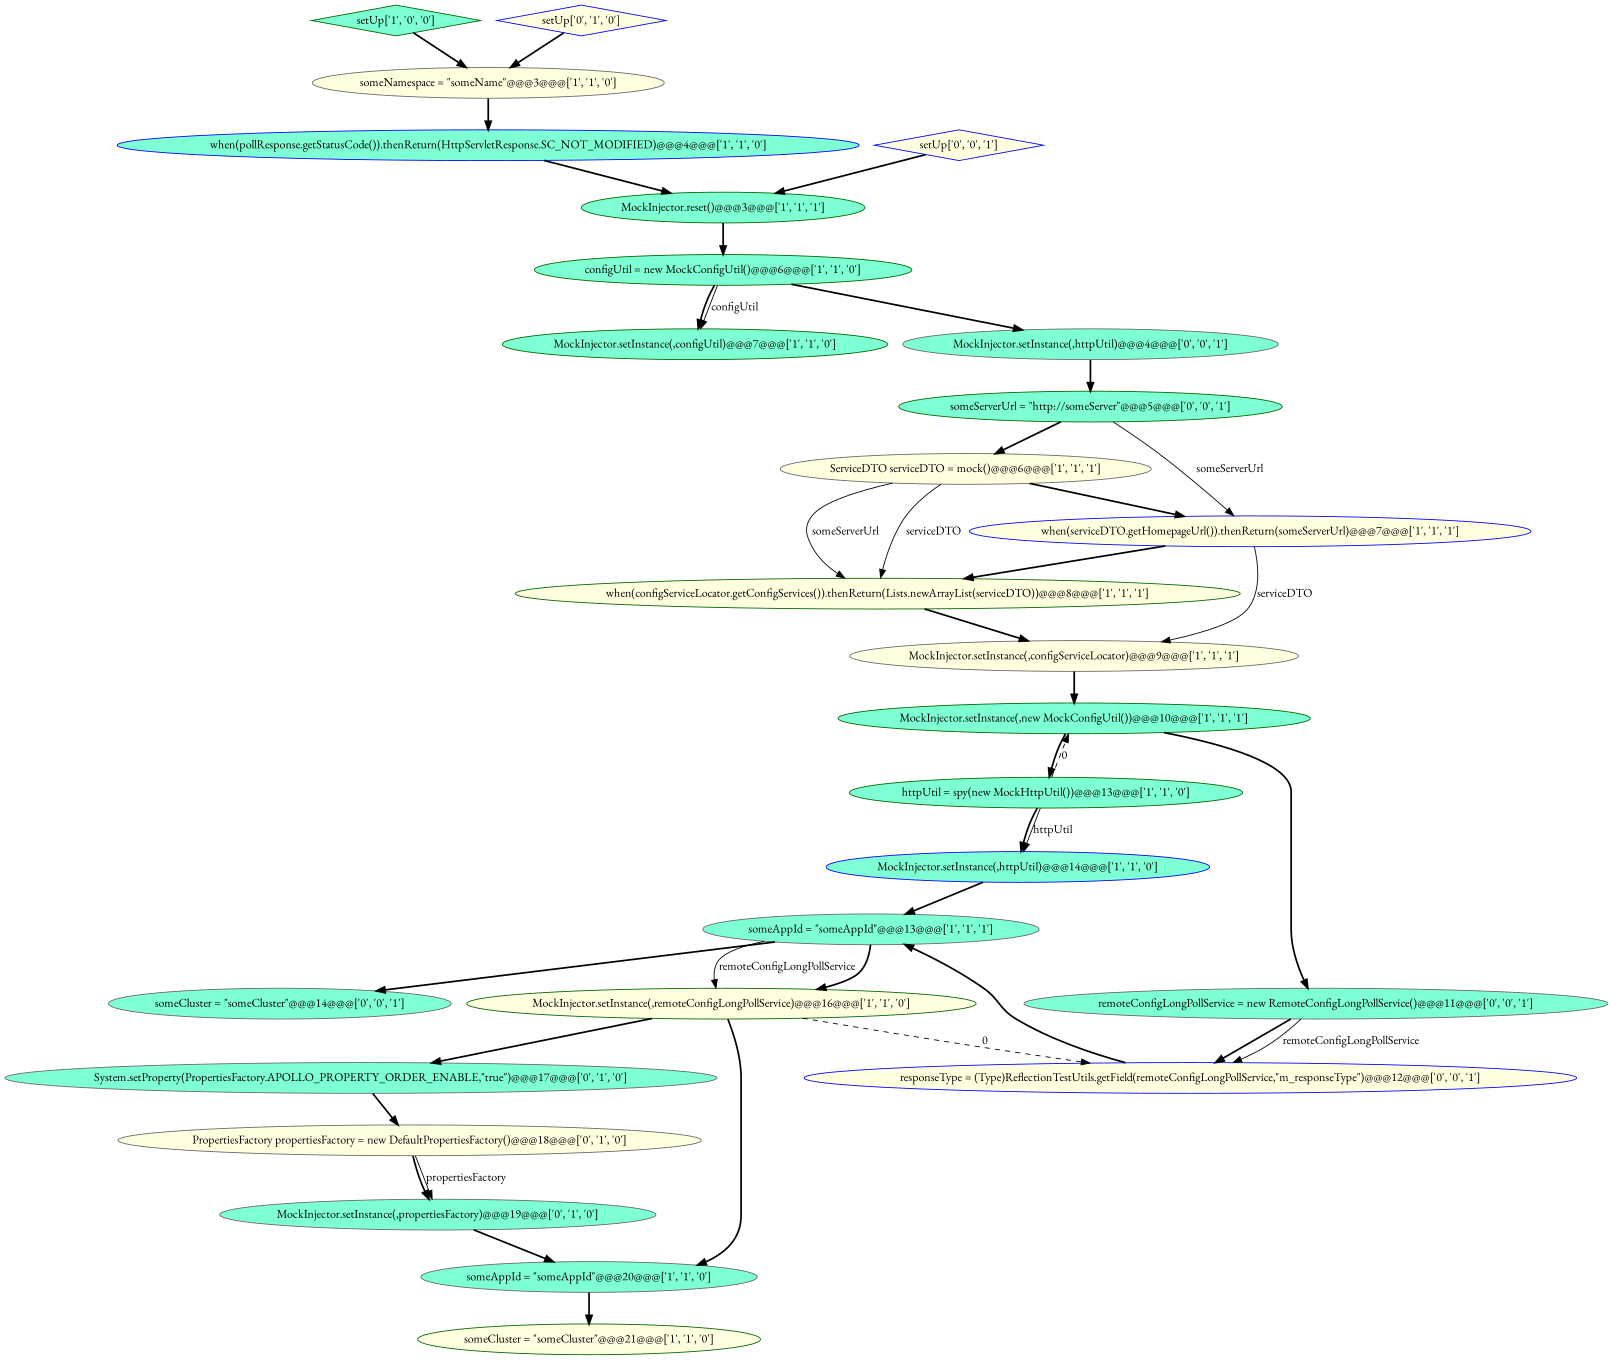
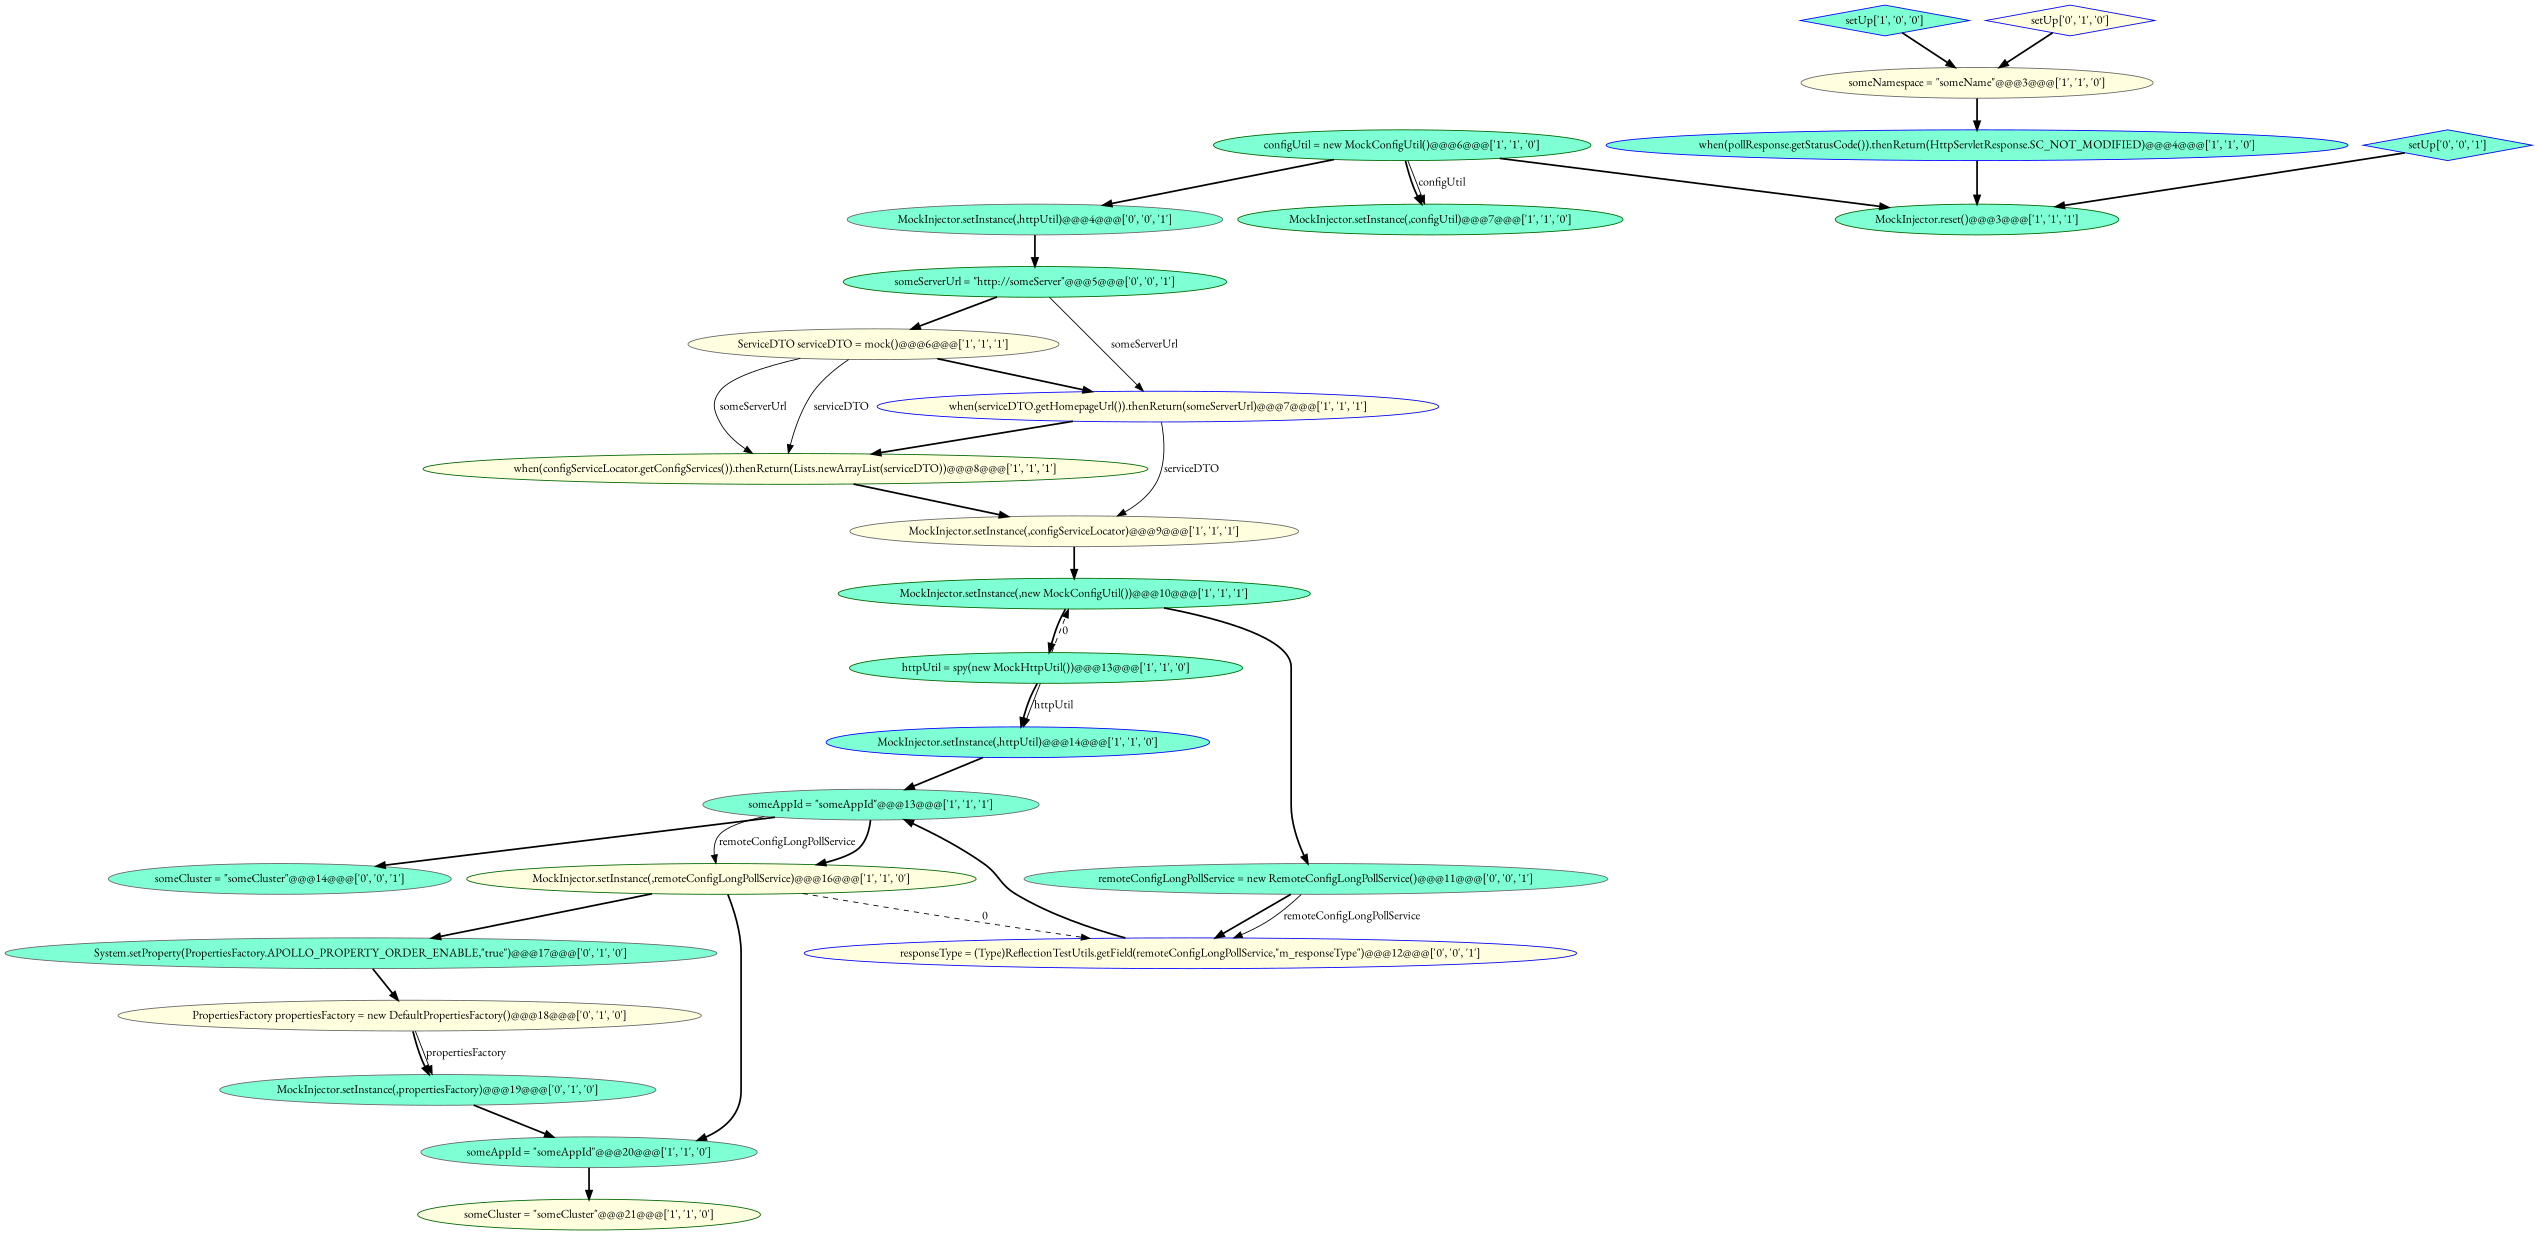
node "setUp['1', '0', '0']": color darkgreen -> blue
node "setUp['0', '0', '1']": fillcolor lightyellow -> aquamarine
edge "MockInjector.reset()@@@3@@@['1', '1', '1']" -> "configUtil = new MockConfigUtil()@@@6@@@['1', '1', '0']": reversed
